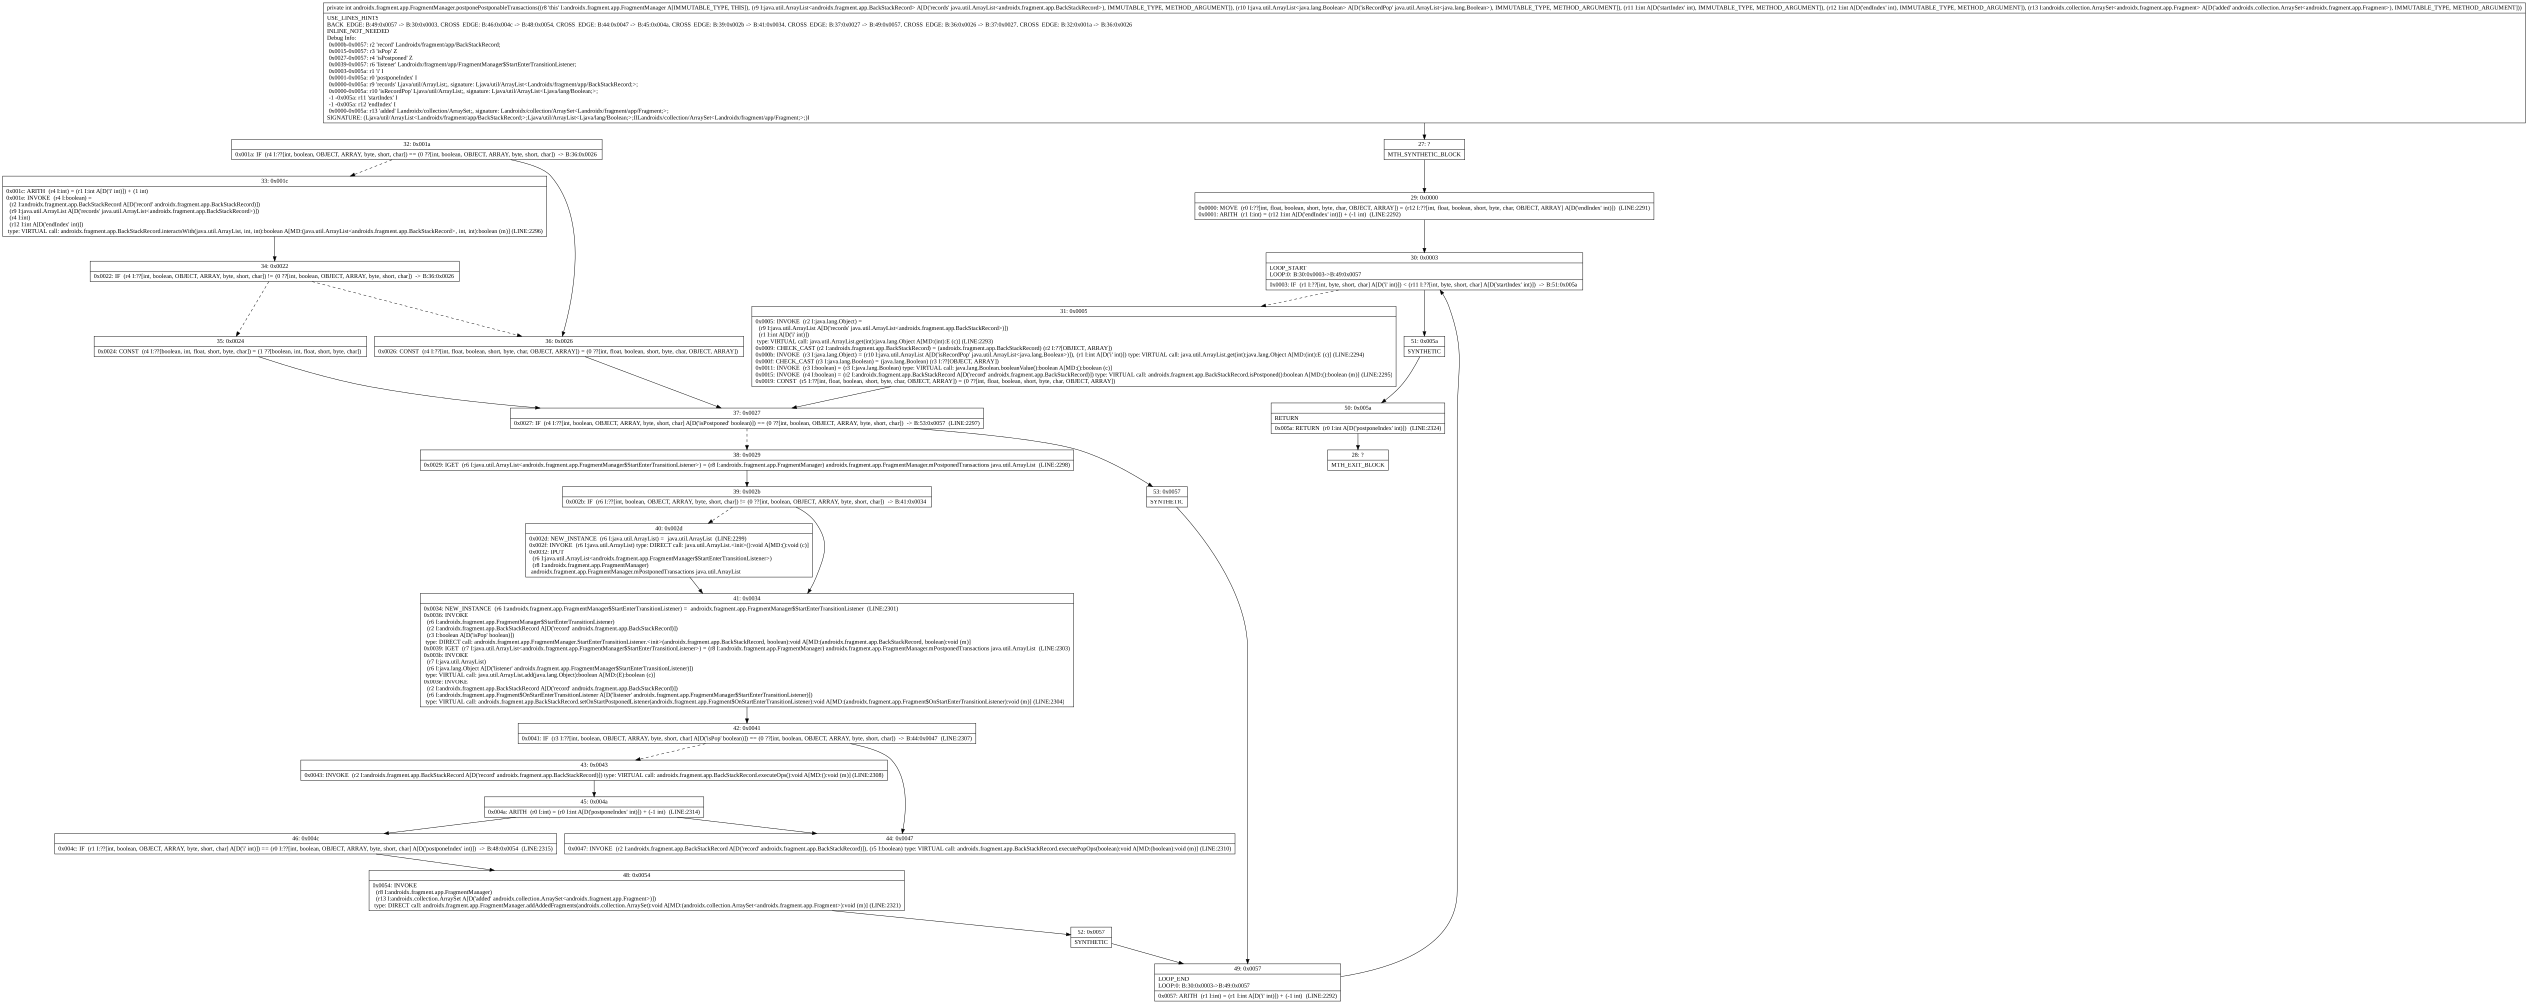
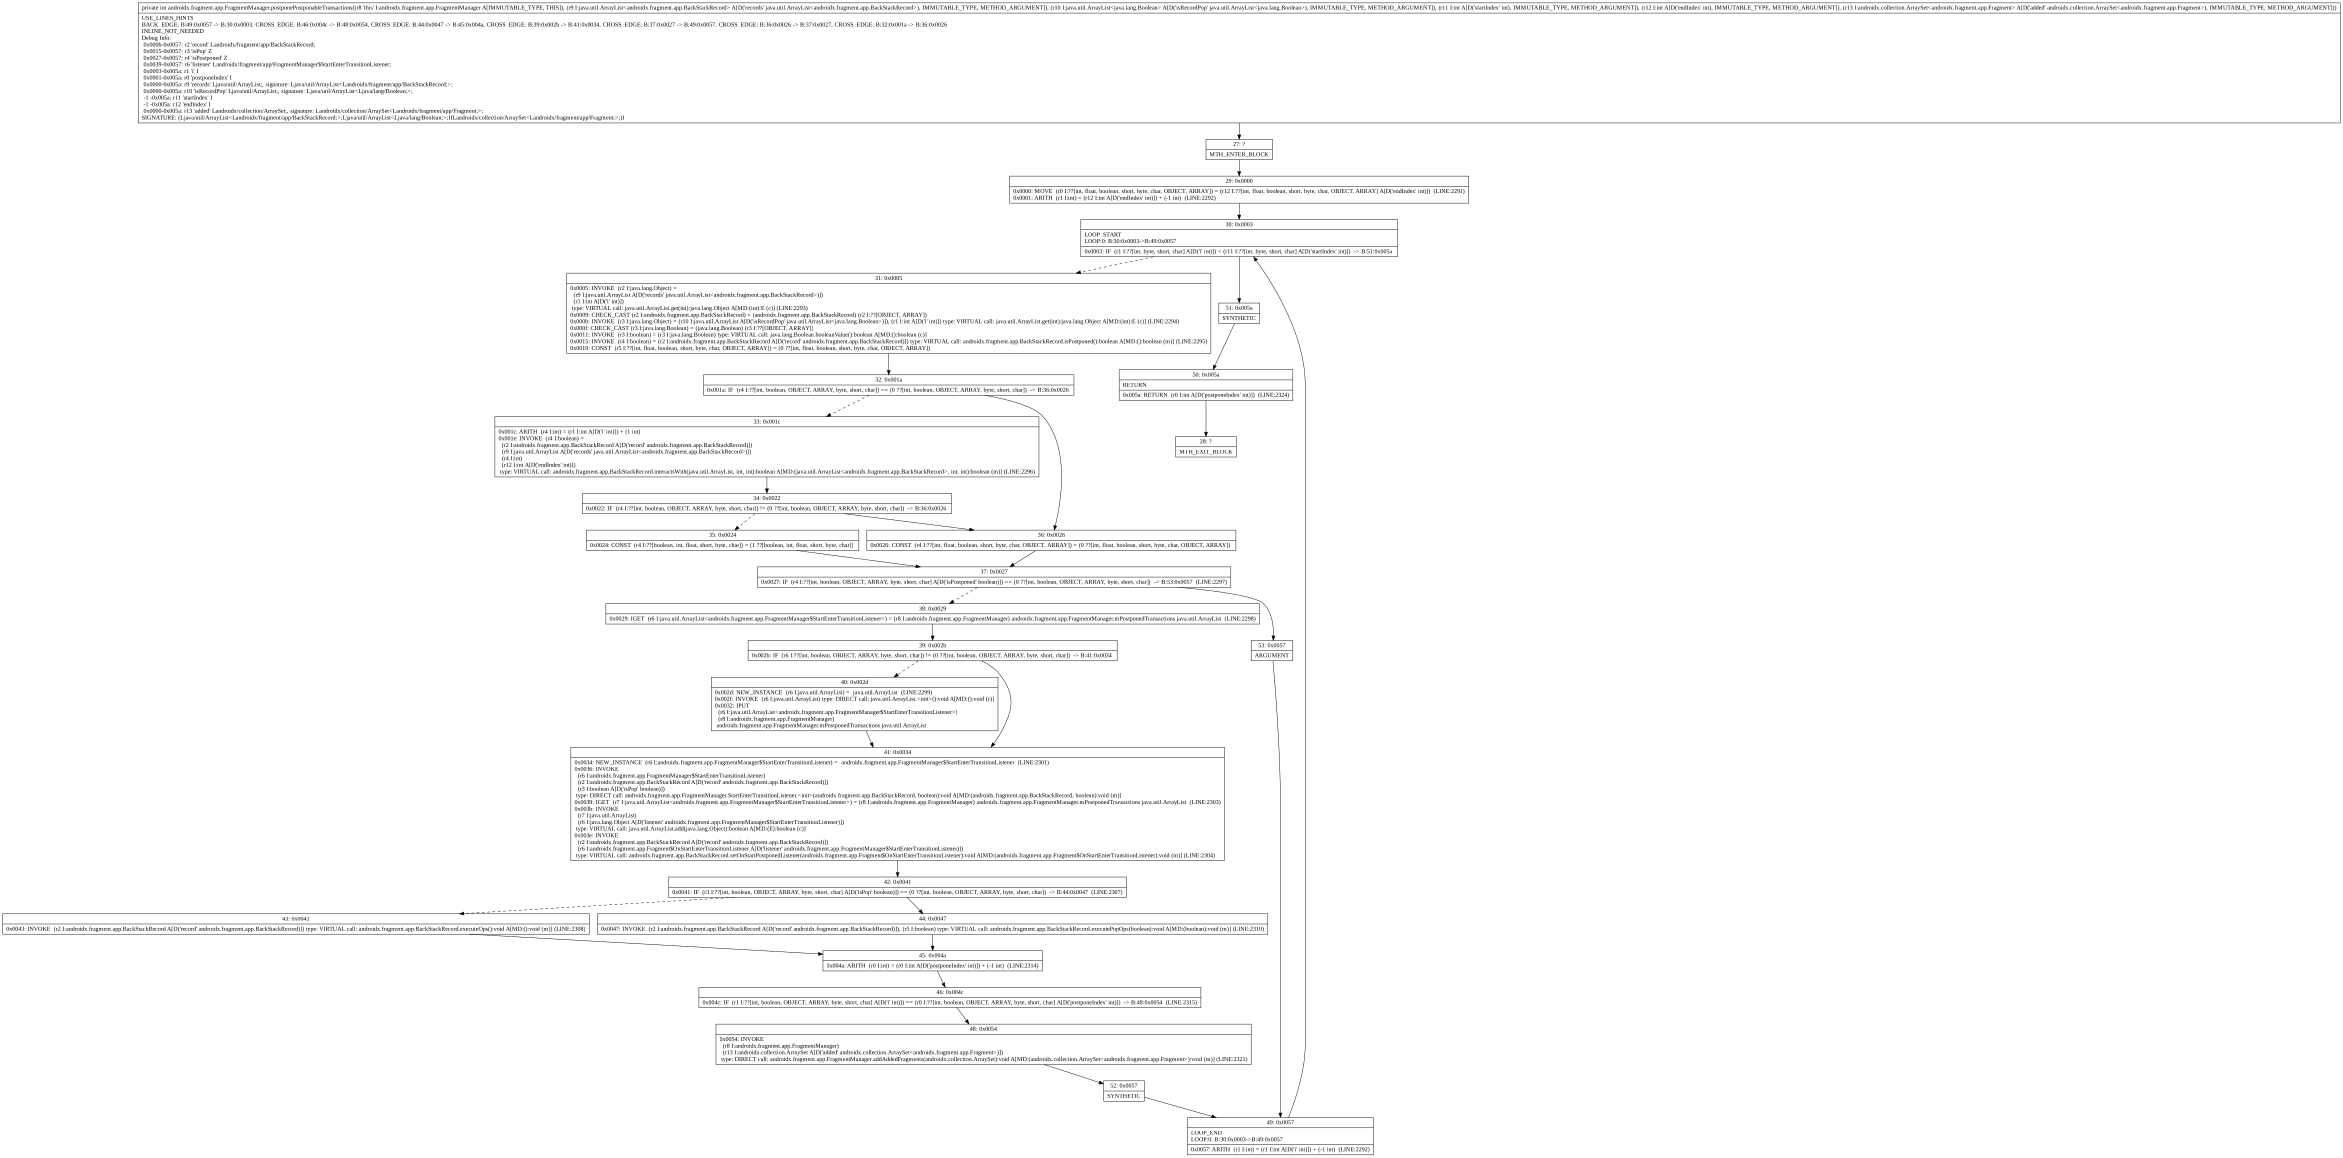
node "27: ?": text "MTH_SYNTHETIC_BLOCK" -> "MTH_ENTER_BLOCK"
edge "34: 0x0022" -> "36: 0x0026": style dashed -> solid
edge "31: 0x0005" -> "37: 0x0027": now "31: 0x0005" -> "32: 0x001a"
node "53: 0x0057": text "SYNTHETIC" -> "ARGUMENT"
edge "45: 0x004a" -> "44: 0x0047": reversed
